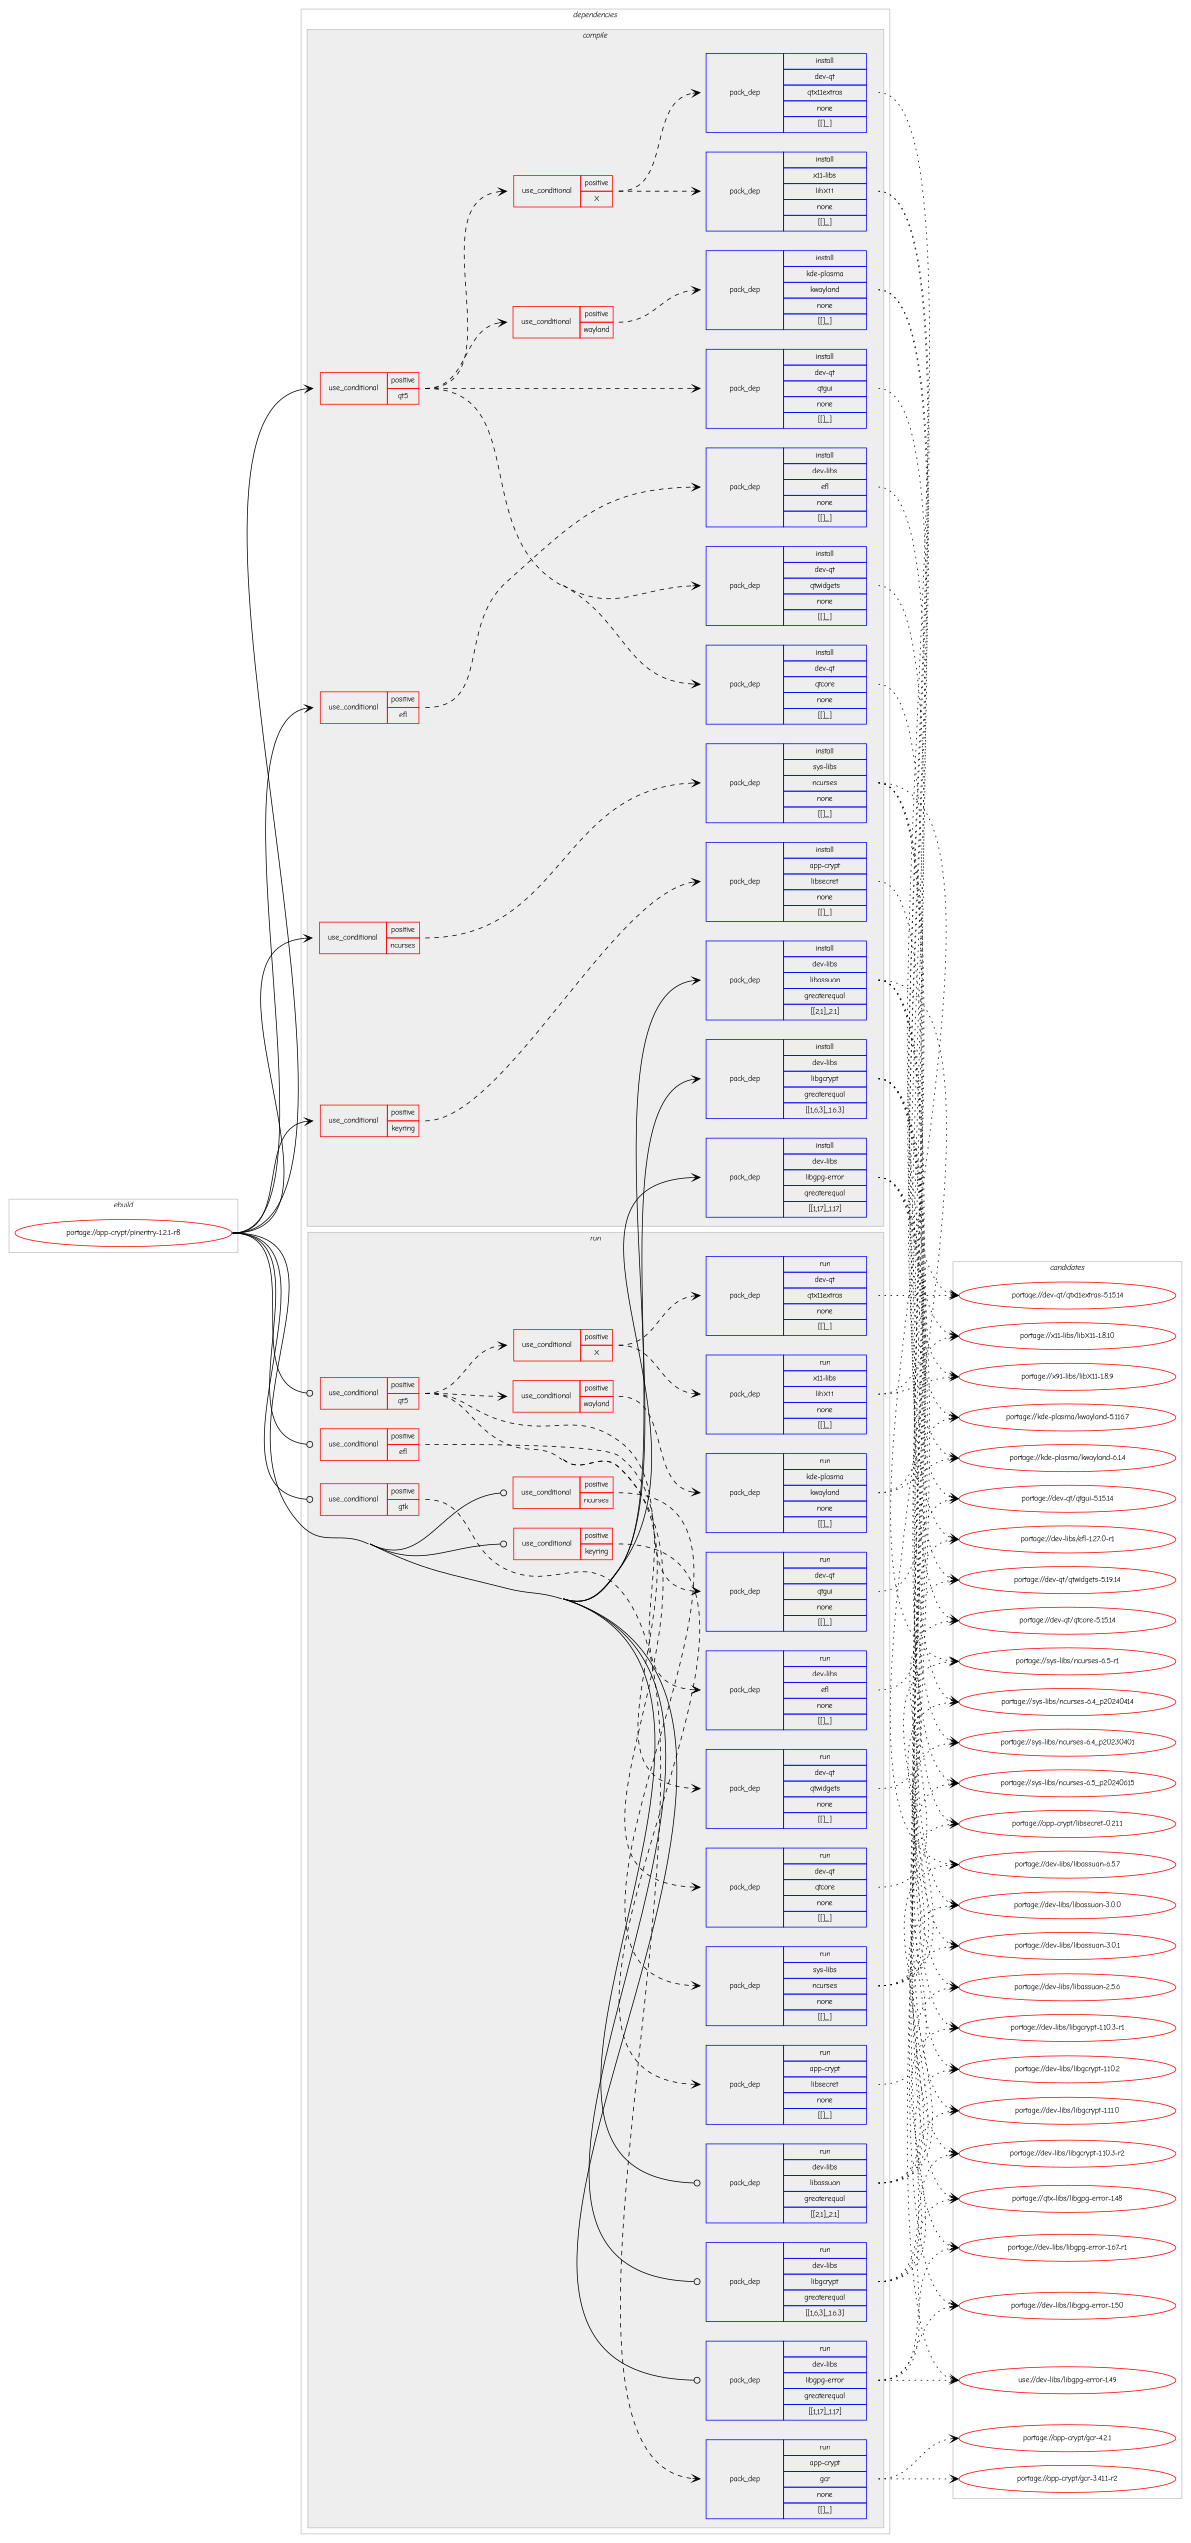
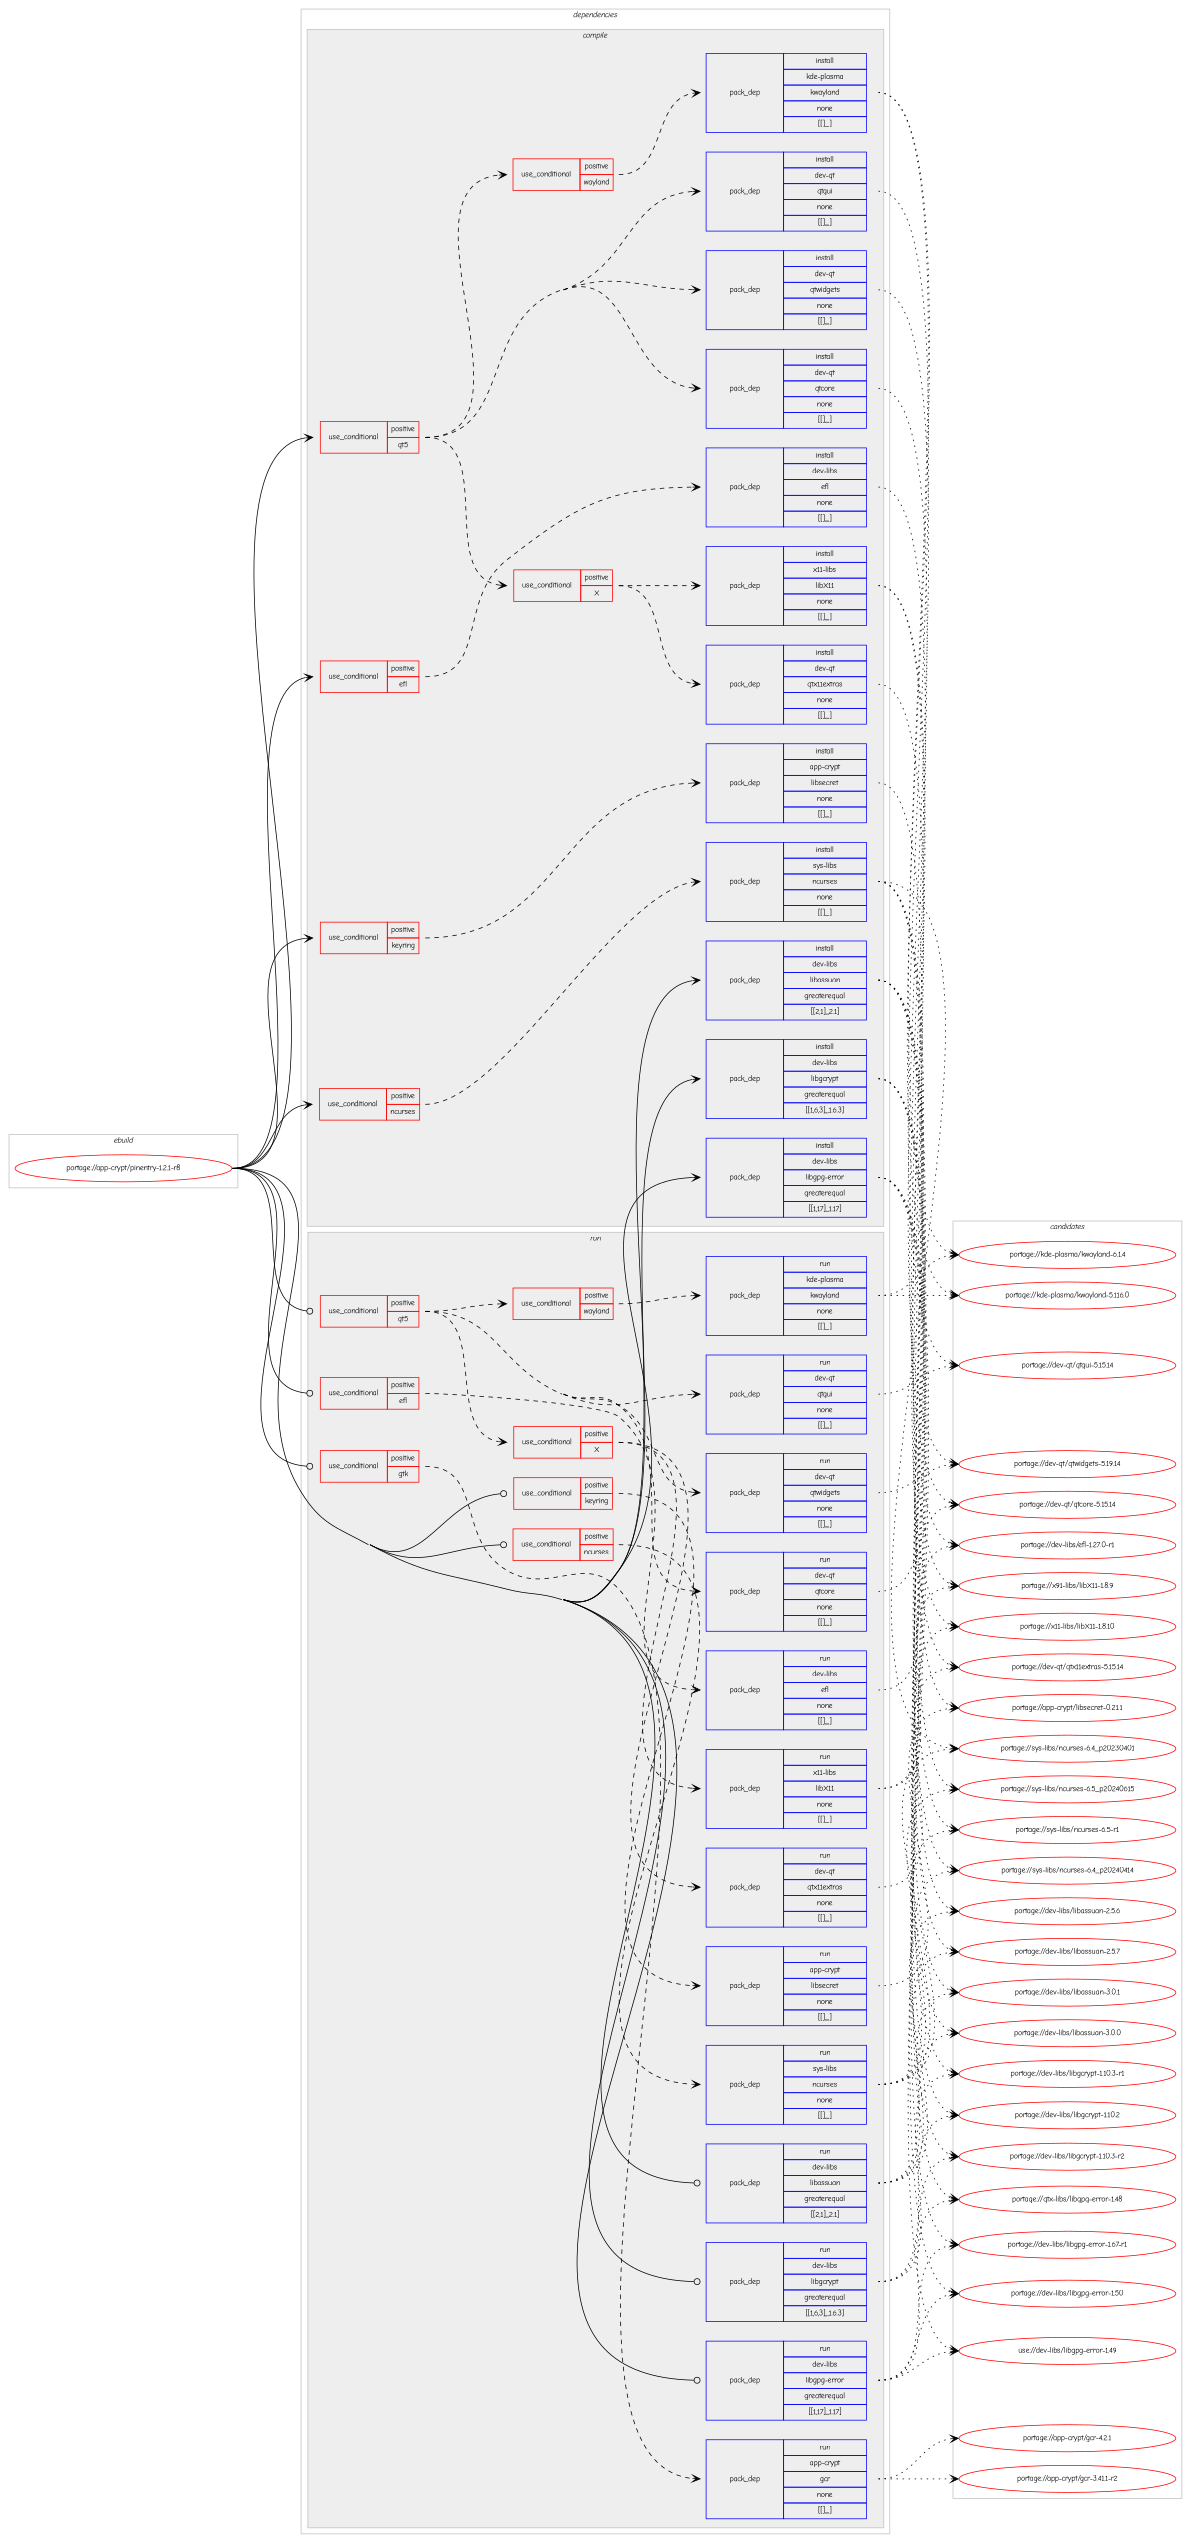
node "portage://kde-plasma/kwayland-5.116.7": label "portage://kde-plasma/kwayland-5.116.7" -> "portage://kde-plasma/kwayland-5.116.0"
node "portage://dev-libs/libassuan-6.5.7": label "portage://dev-libs/libassuan-6.5.7" -> "portage://dev-libs/libassuan-2.5.7"
node "portage://dev-libs/libgcrypt-1.11.0": removed
